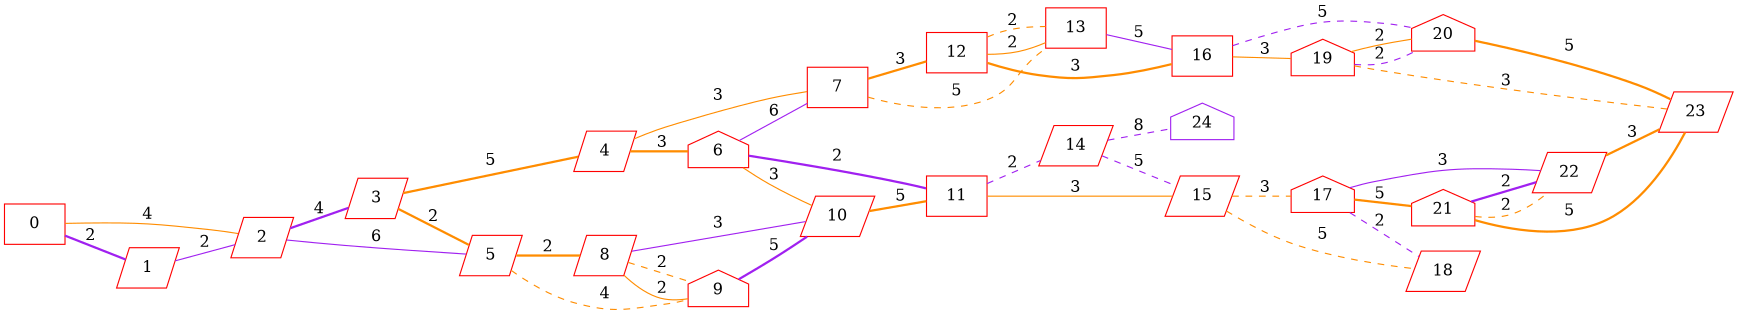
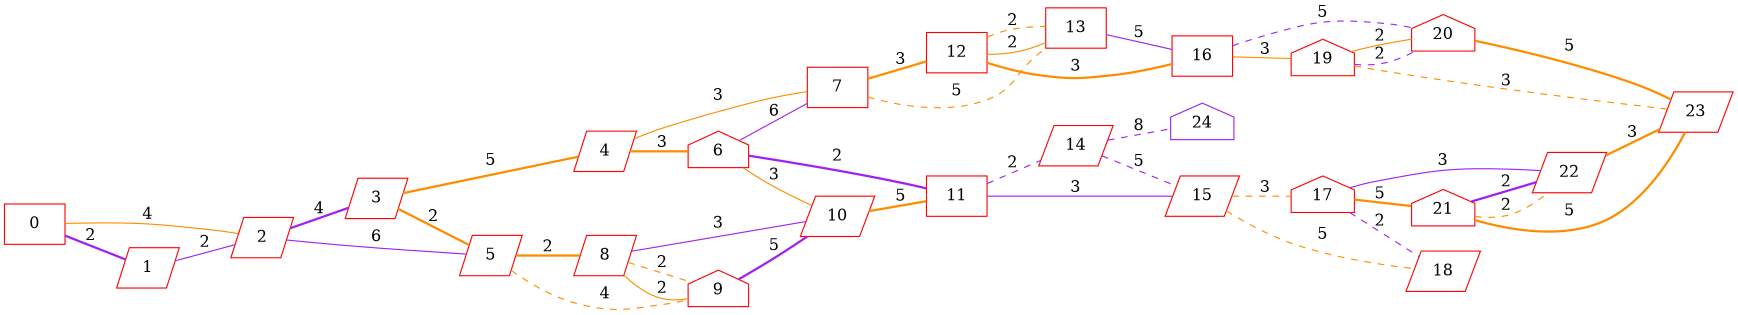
edge "11" -- "15": color darkorange -> purple
